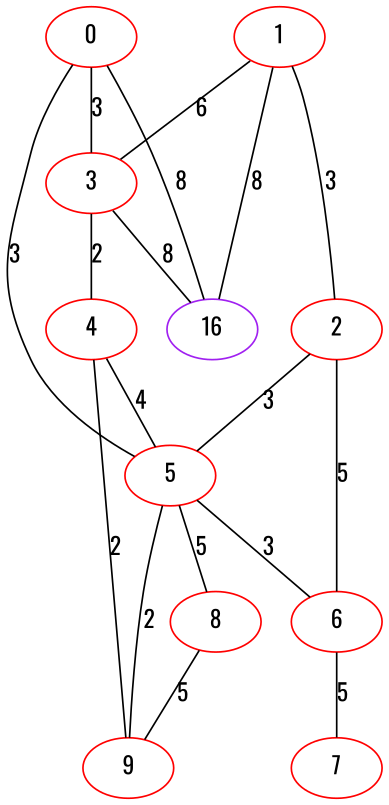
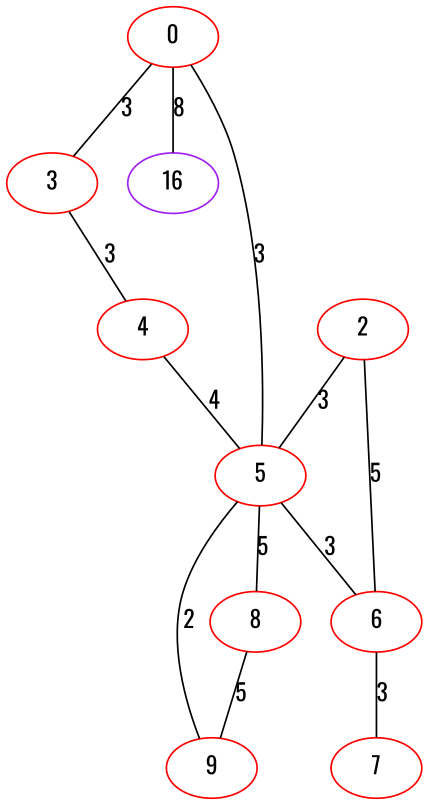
node "1": removed
edge "3" -- "4": label "2" -> "3"
edge "3" -- "16": removed, label "8"
edge "4" -- "9": removed, label "2"
edge "6" -- "7": label "5" -> "3"
